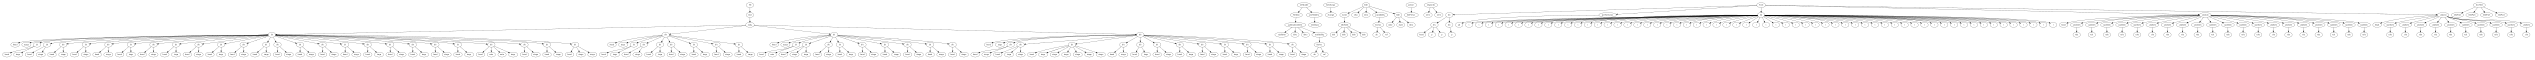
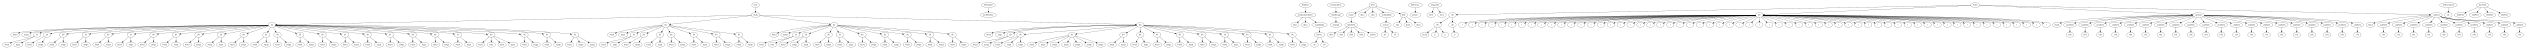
node "TEI": removed
node "revisionDesc": added
edge "teiHeader" -> "fileDesc": removed
edge "person" -> "listPerson": reversed
edge "front" -> "performance": removed
node "textClass": removed
node "publisher": removed
node "author": added
